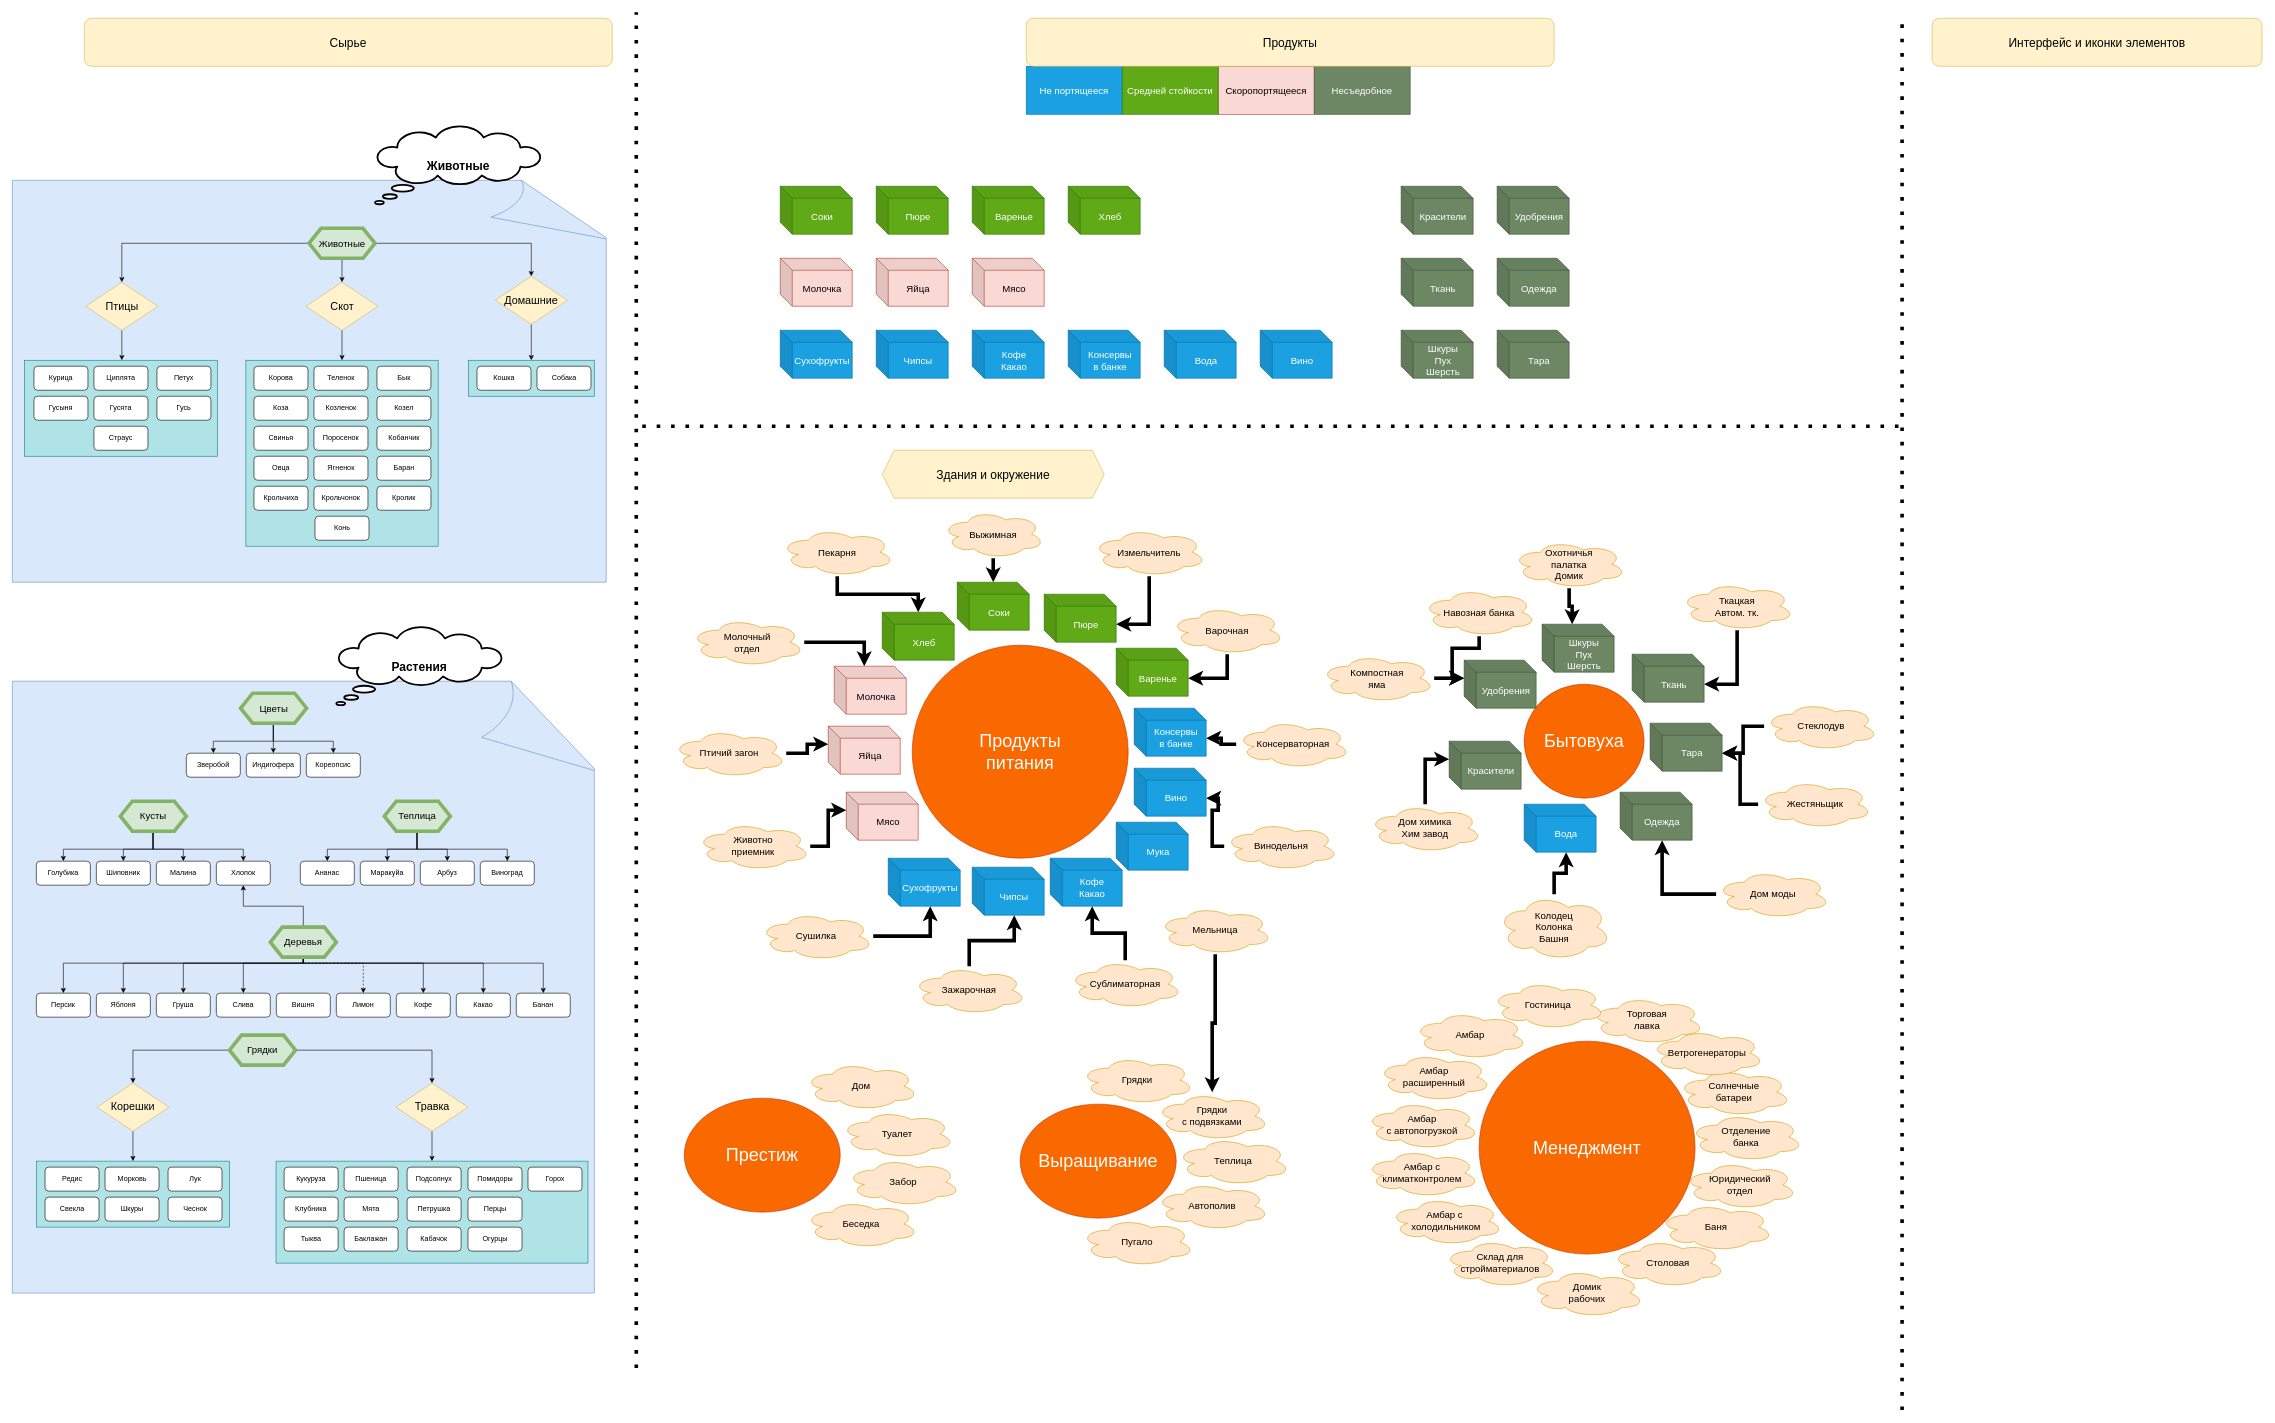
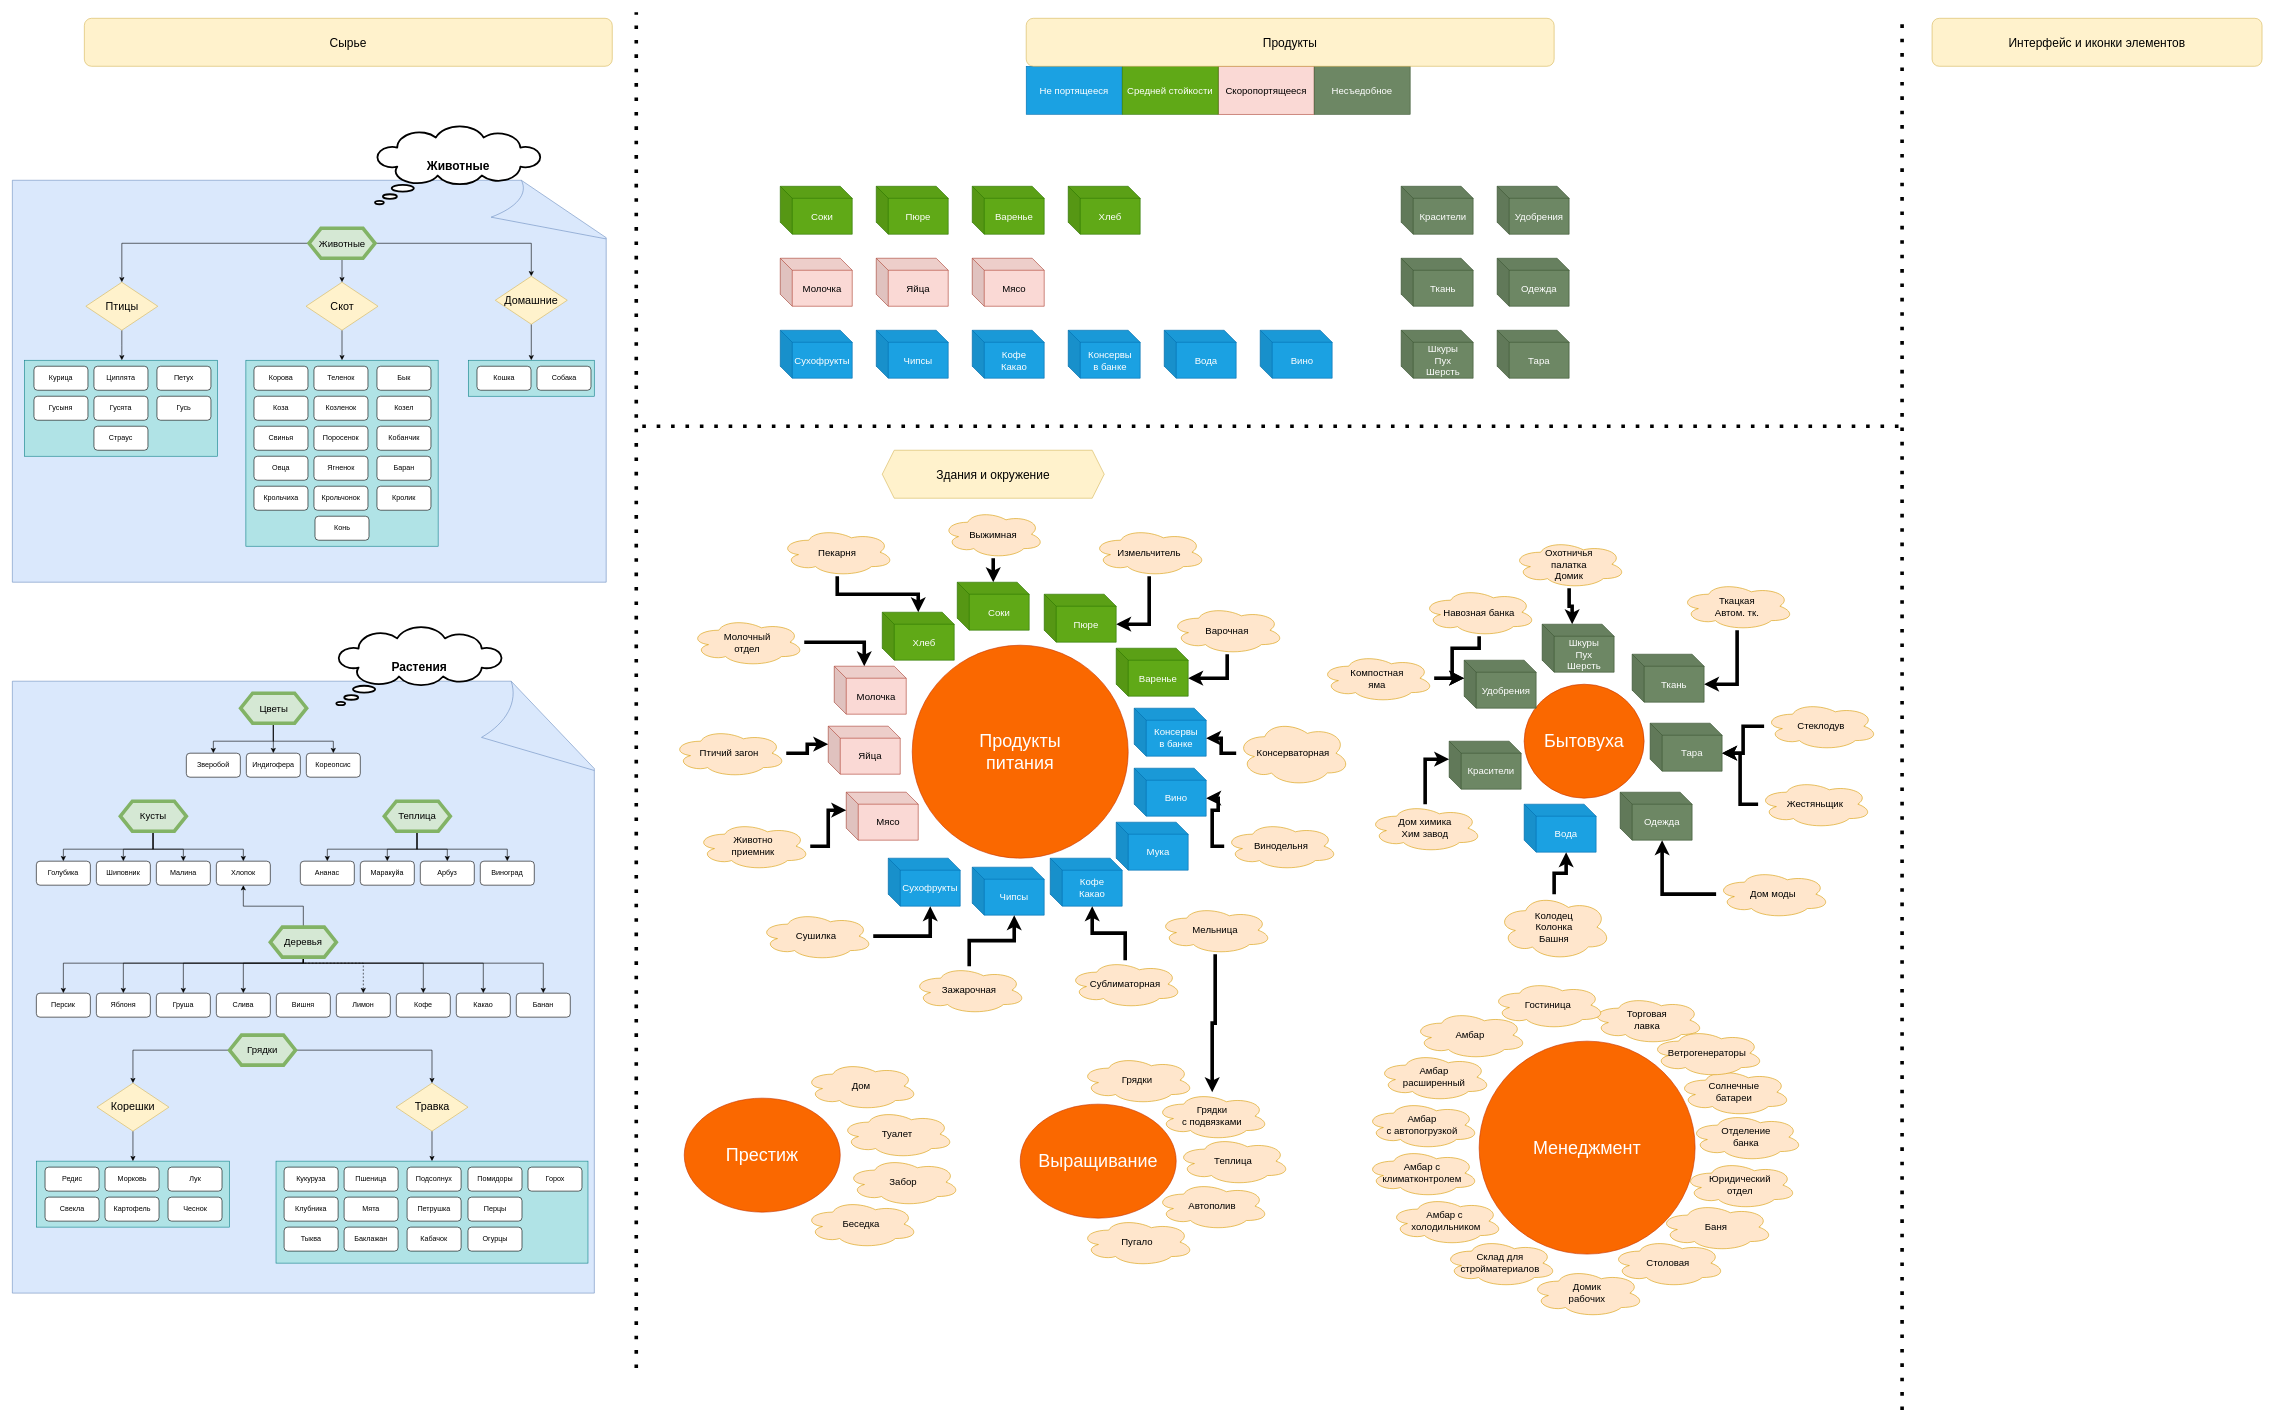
node "Консерваторная": size 114x48 -> 114x66
node "Шкуры": label "Шкуры" -> "Картофель"
